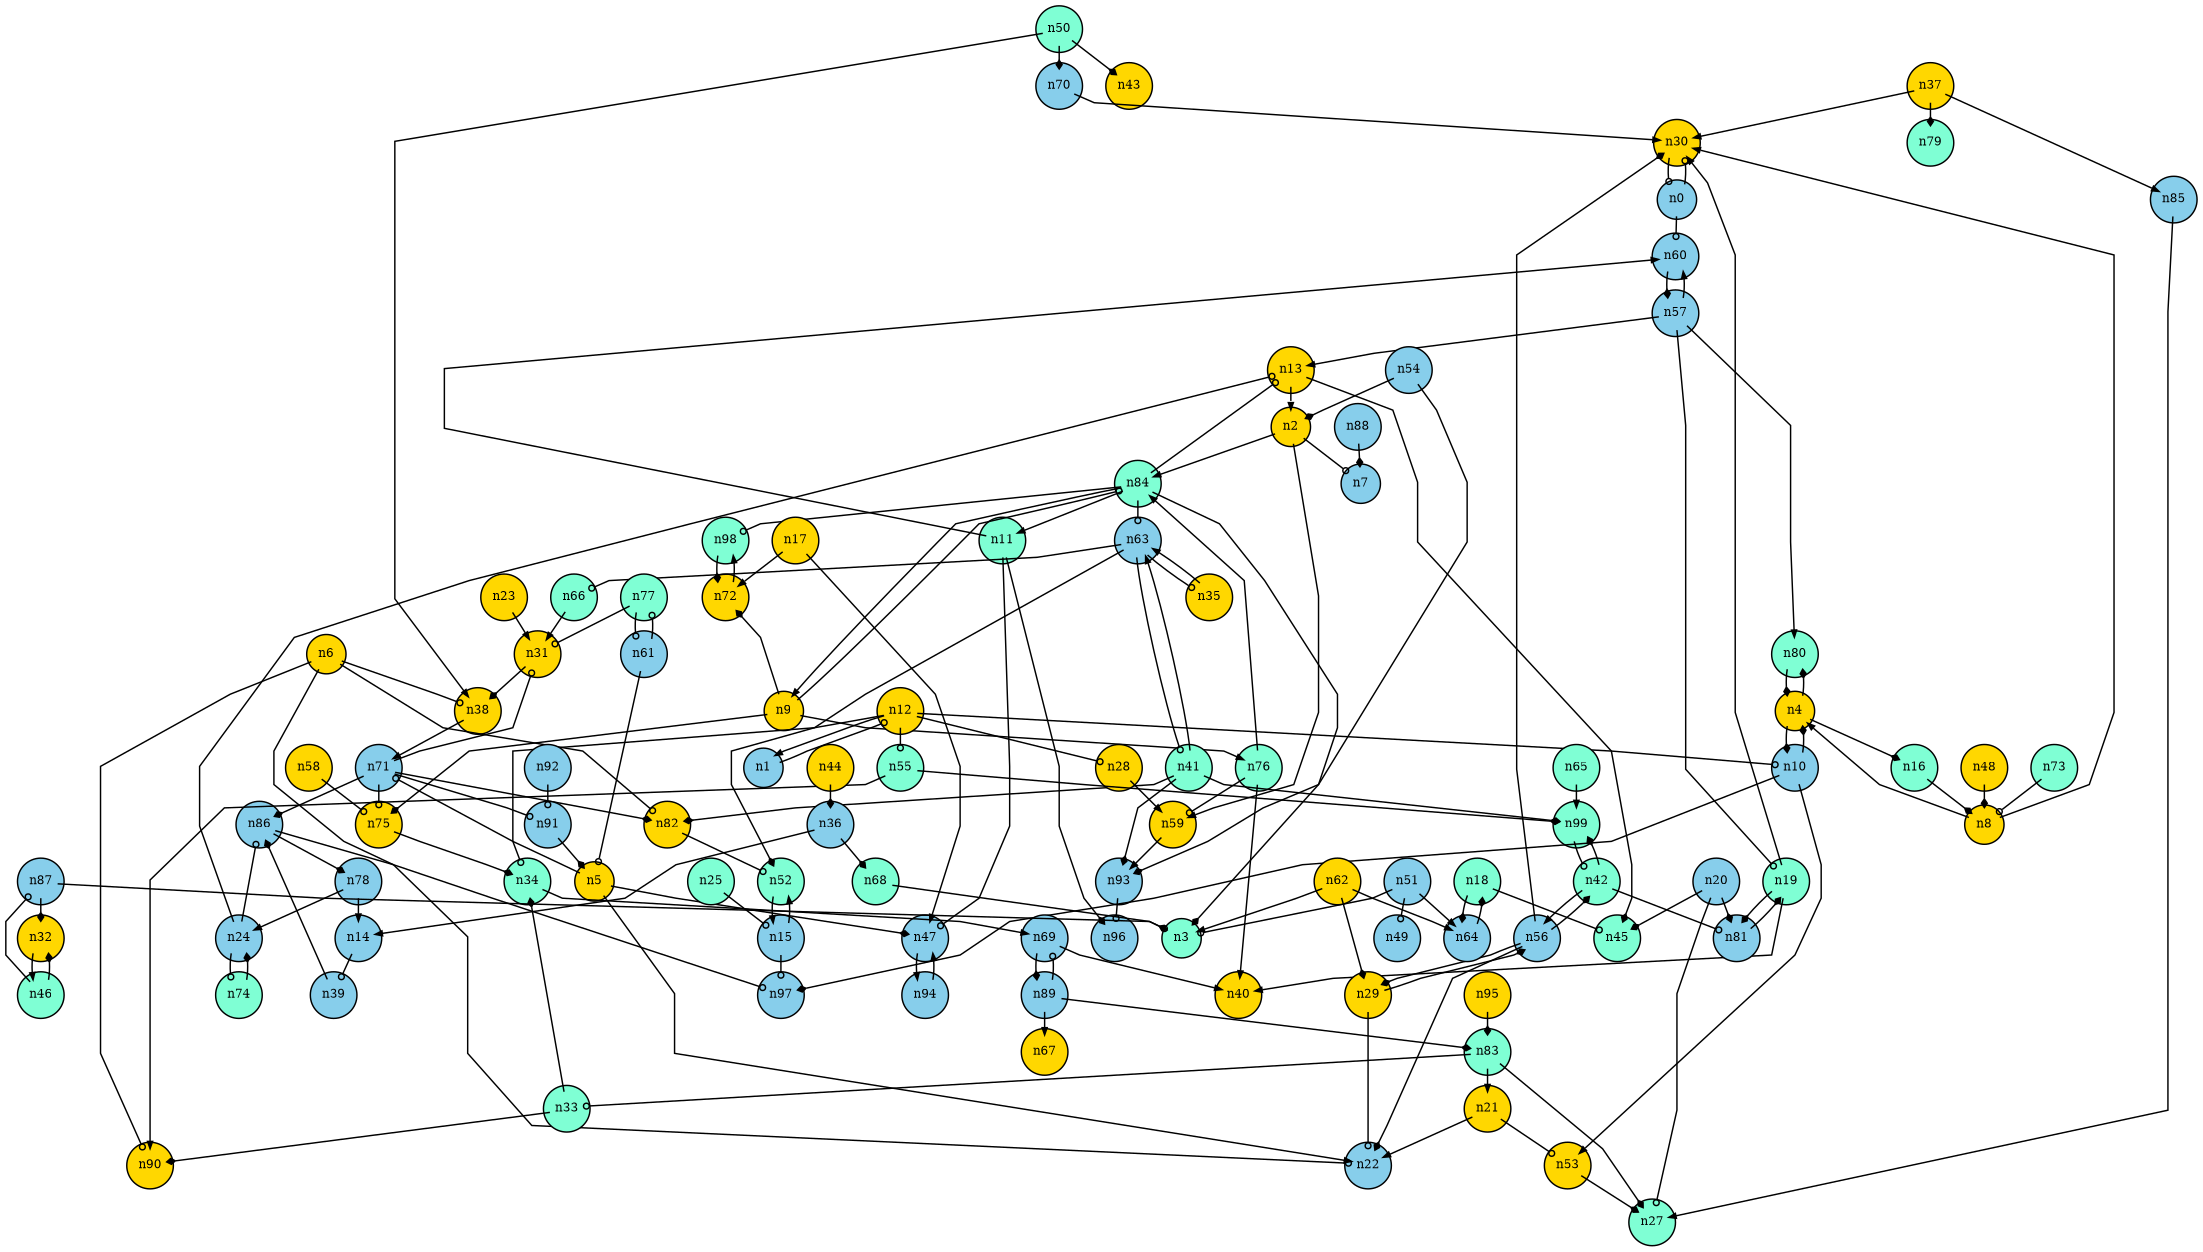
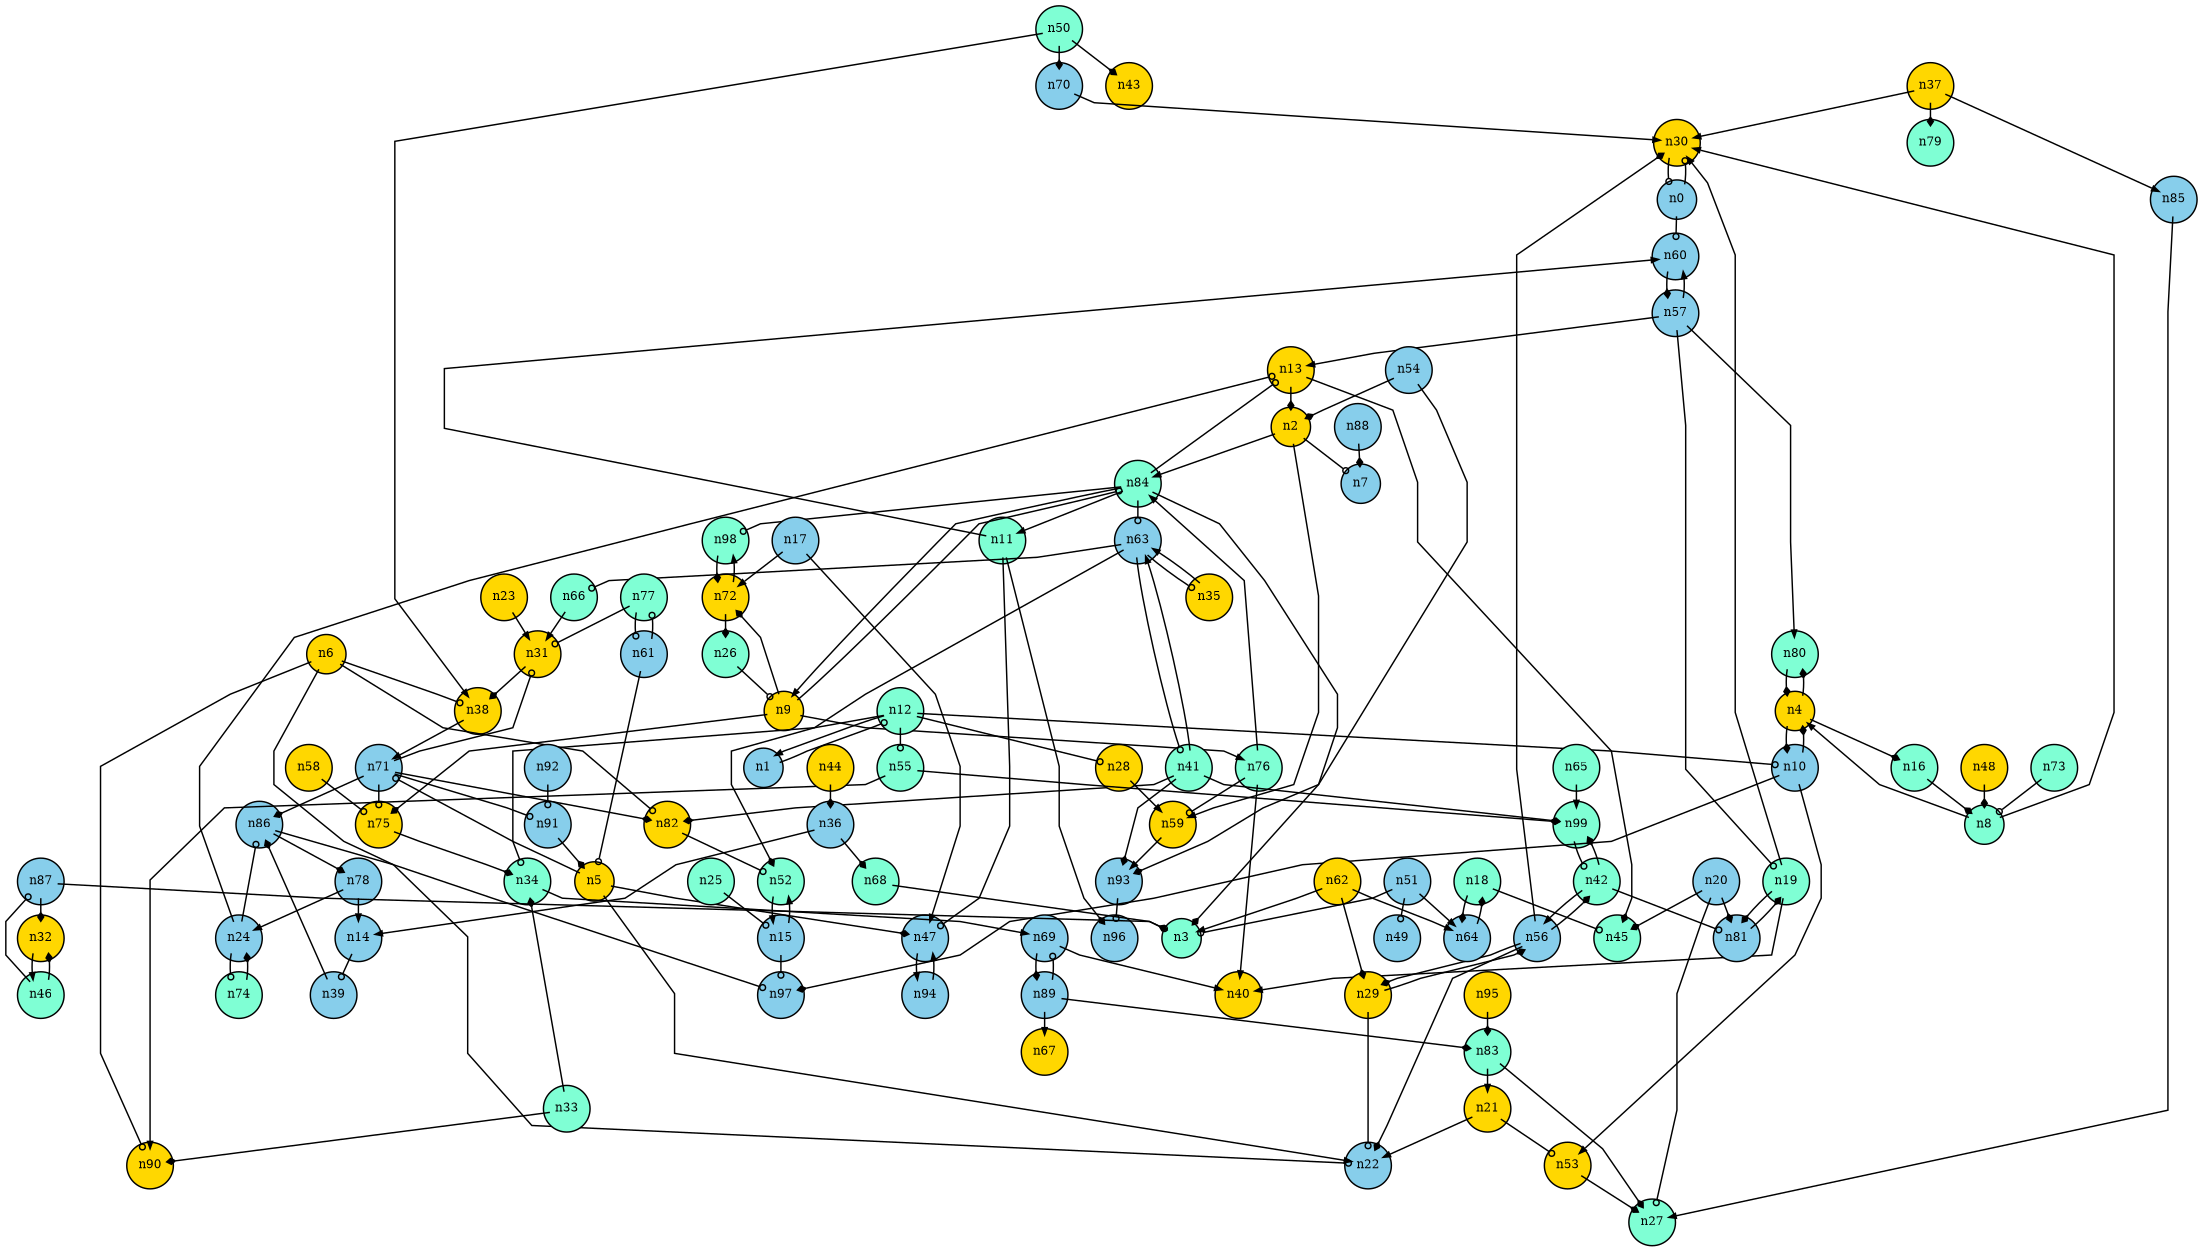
edge "n13" -> "n2": arrowhead normal -> diamond
node "n17": fillcolor gold -> skyblue
node "n26": added
node "n12": fillcolor gold -> aquamarine
node "n8": fillcolor gold -> aquamarine
edge "n83" -> "n33": removed
